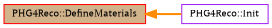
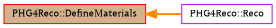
node "PHG4Reco::Init": label "PHG4Reco::Init" -> "PHG4Reco::Reco"
